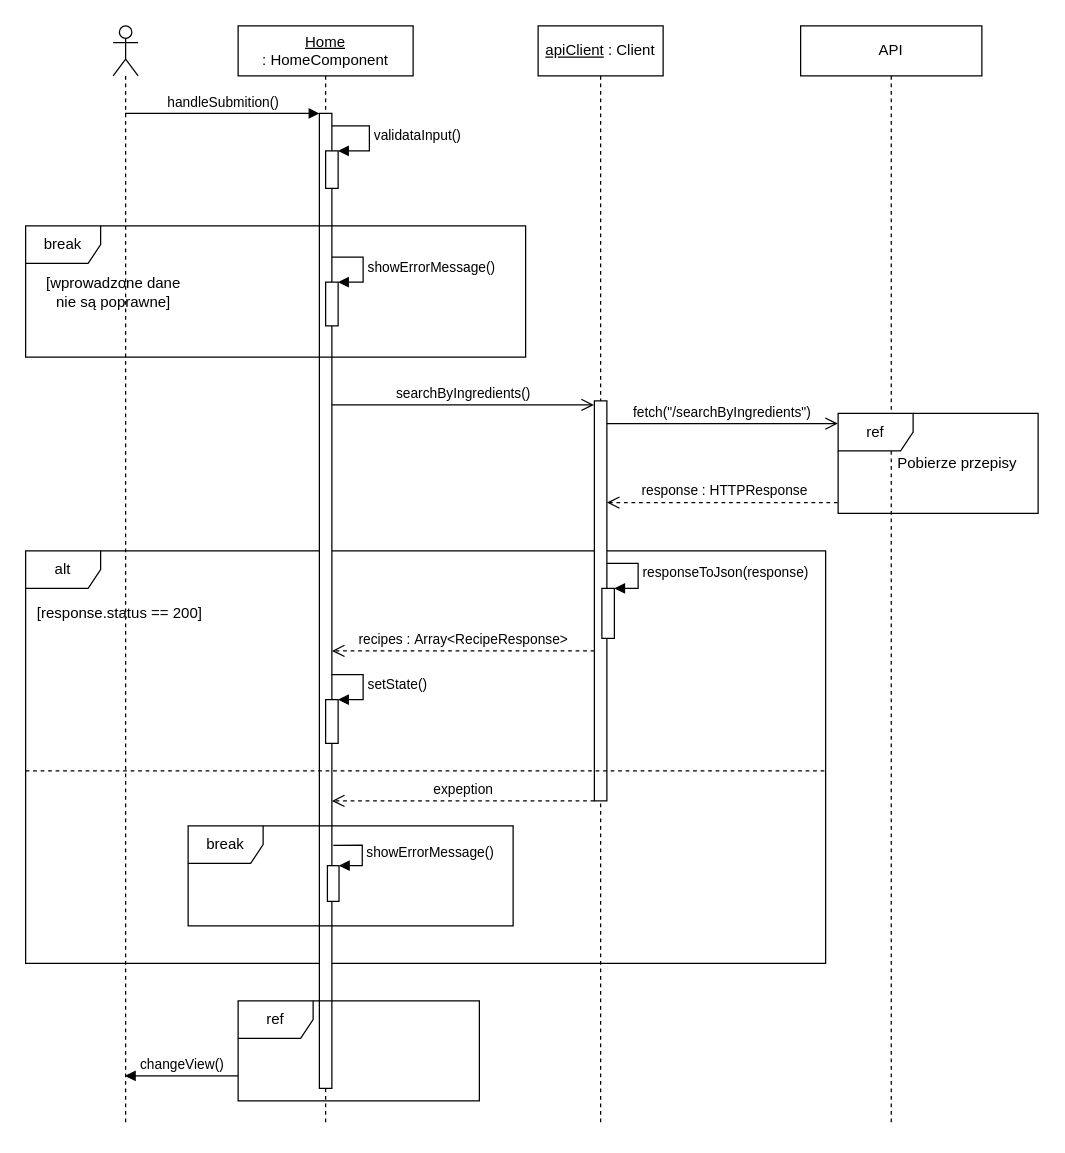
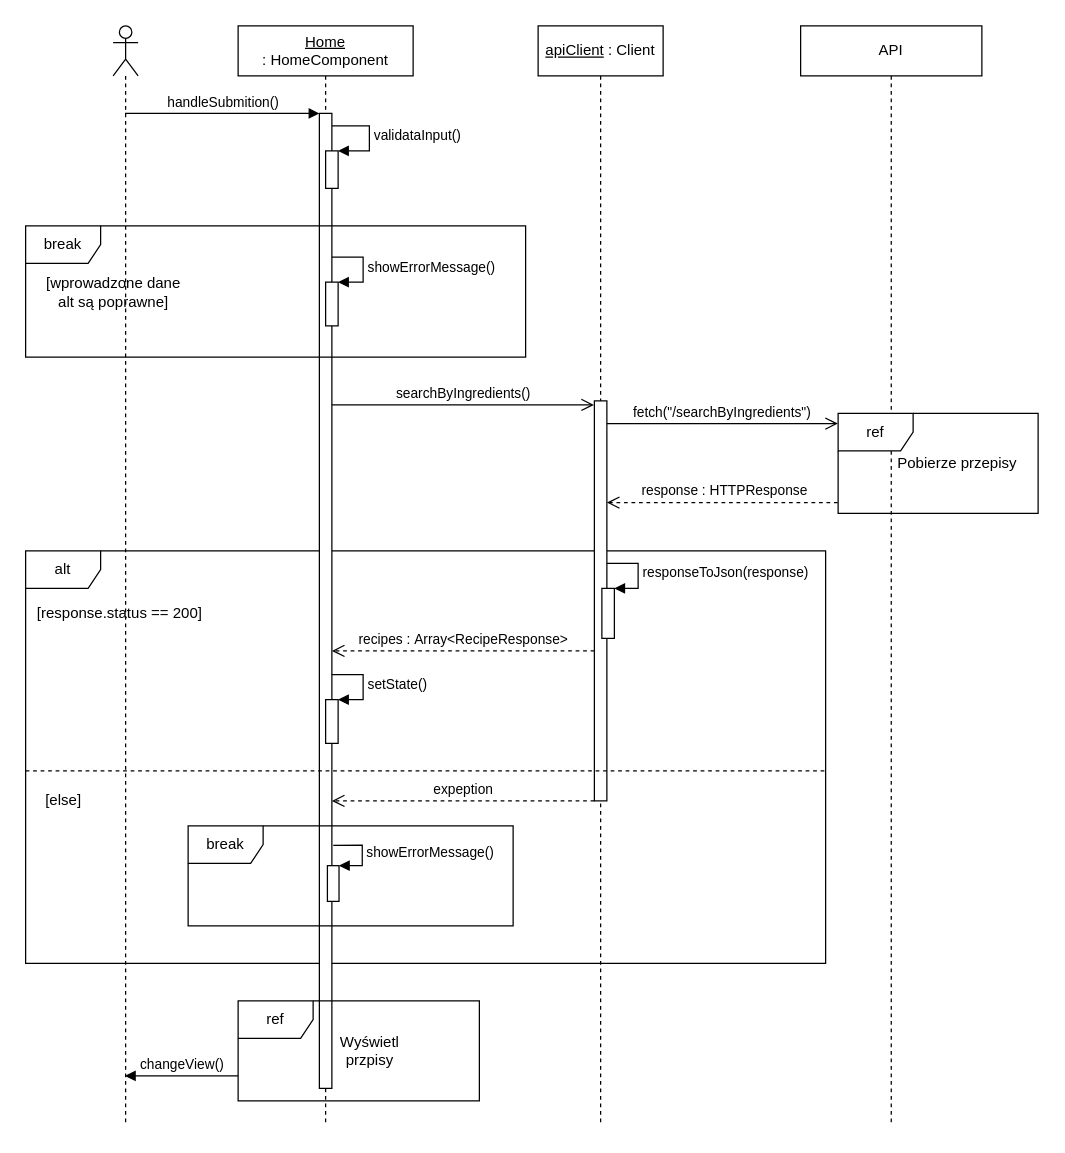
node "[wprowadzone dane nie są poprawne]": label "[wprowadzone dane nie są poprawne]" -> "[wprowadzone dane alt są poprawne]"
node "[else]": added
node "Wyświetl przpisy": added
